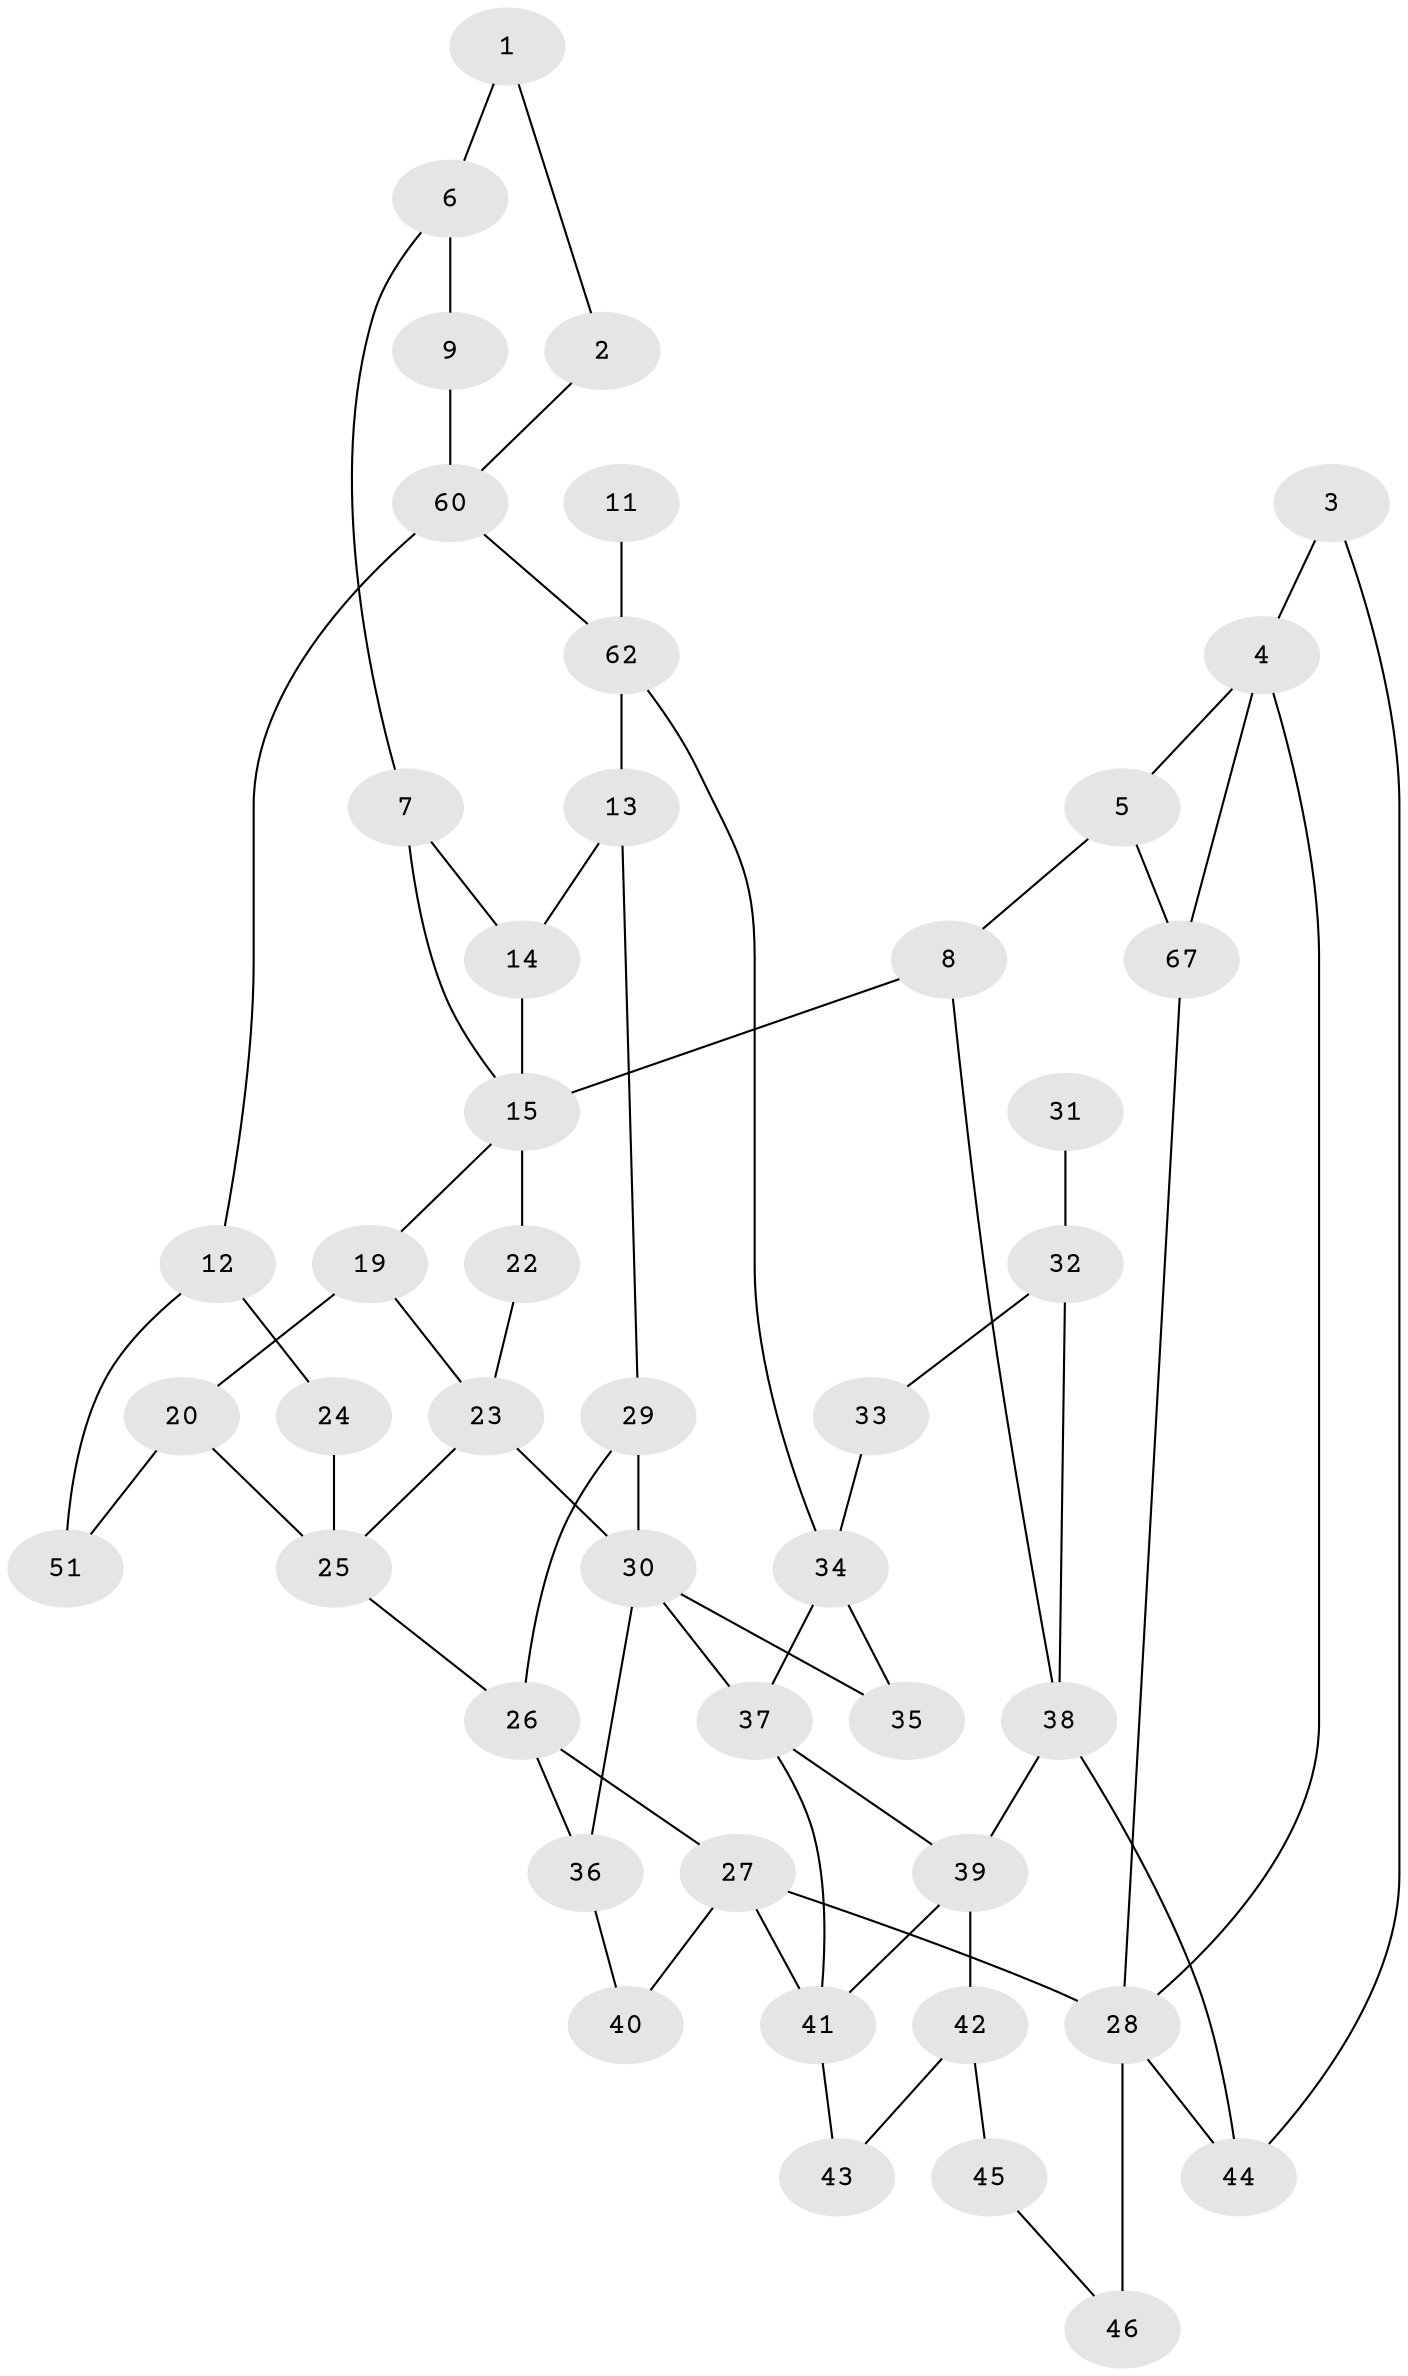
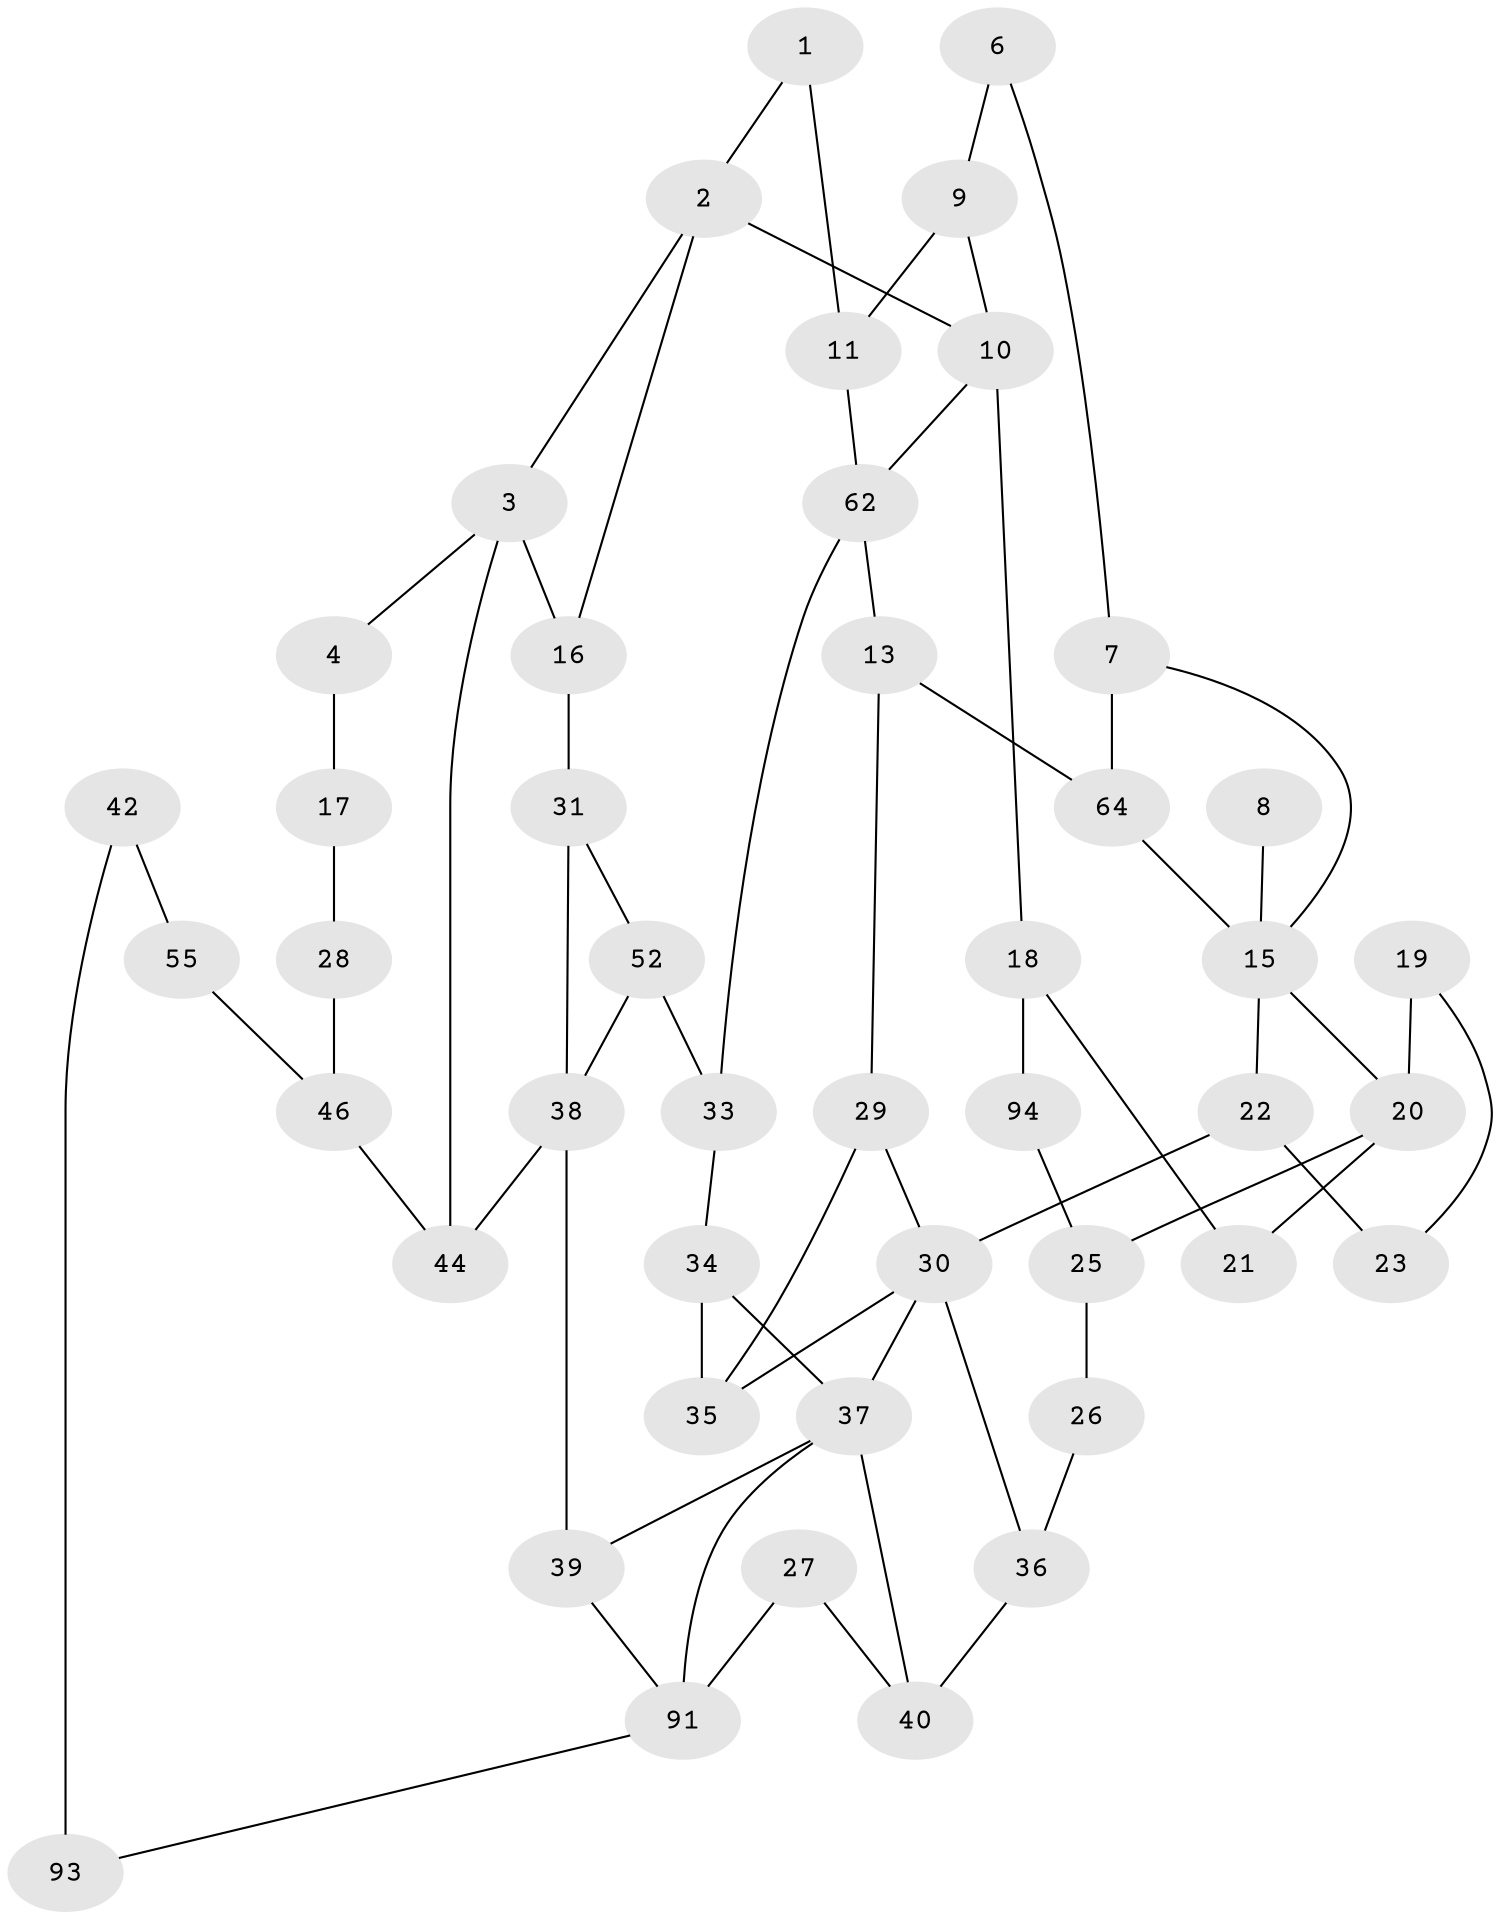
edge "1" -- "6": now "1" -- "11"
edge "9" -- "11": added
edge "2" -- "3": added
node "60": label "60" -> "10"
node "16": added
node "5": removed
node "14": label "14" -> "64"
node "67": label "67" -> "17"
edge "62" -- "34": now "62" -- "33"
edge "15" -- "19": now "15" -- "20"
node "12": label "12" -> "18"
node "32": label "32" -> "52"
edge "8" -- "38": now "31" -- "38"
edge "4" -- "28": removed
node "24": label "24" -> "94"
edge "23" -- "25": removed
edge "23" -- "30": now "22" -- "30"
edge "29" -- "26": now "29" -- "35"
edge "37" -- "40": added
node "51": label "51" -> "21"
edge "26" -- "27": removed
edge "39" -- "42": removed
edge "27" -- "28": removed
node "41": label "41" -> "91"
edge "28" -- "44": now "46" -- "44"
node "43": label "43" -> "93"
node "45": label "45" -> "55"
